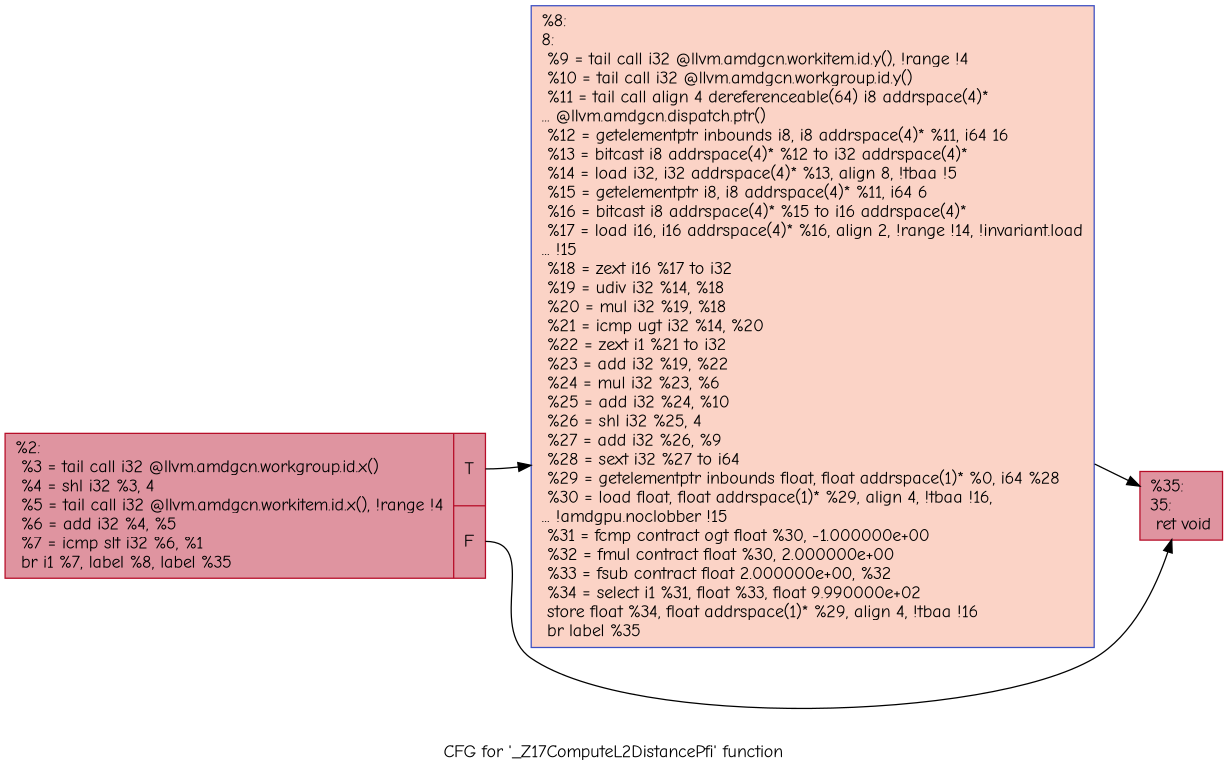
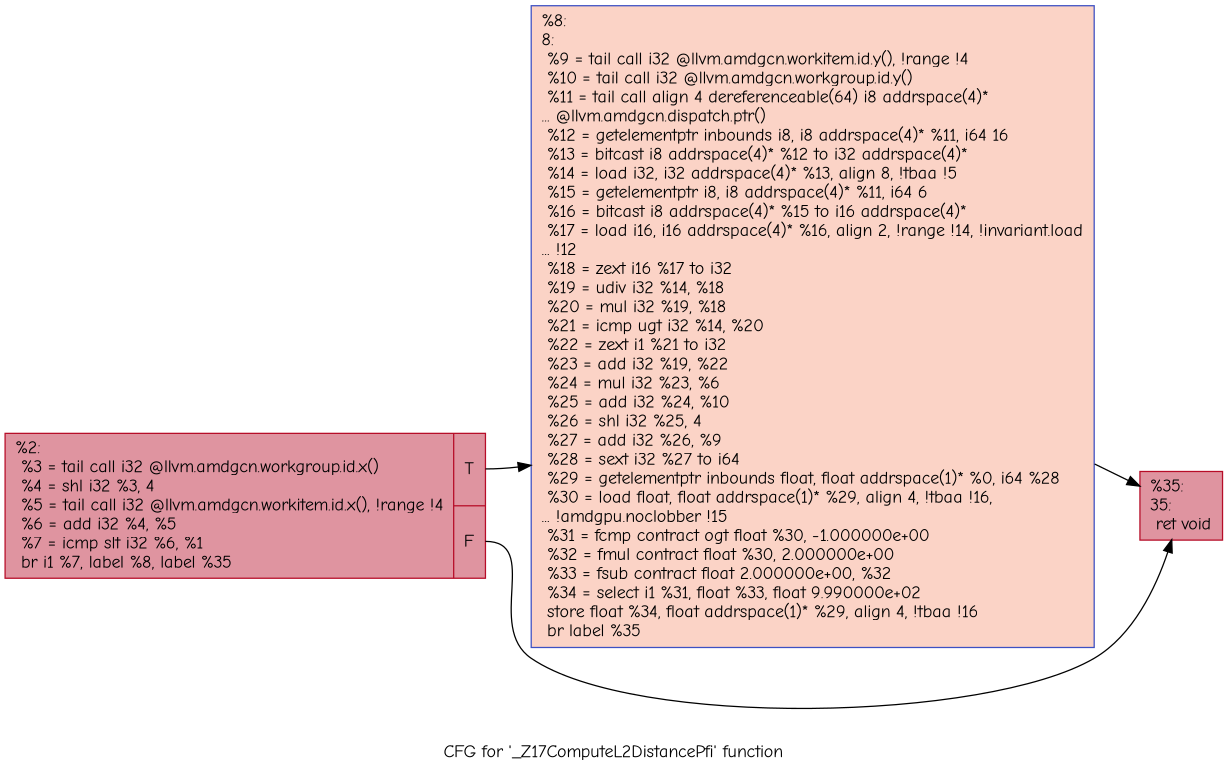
node "%8:": text "... !15" -> "... !12"
